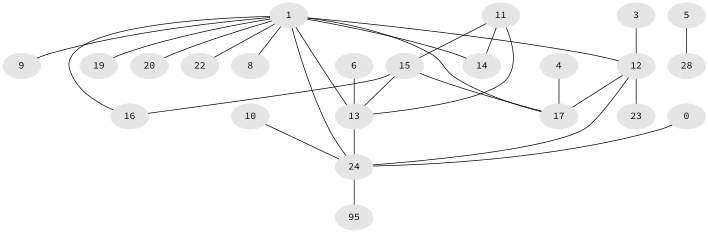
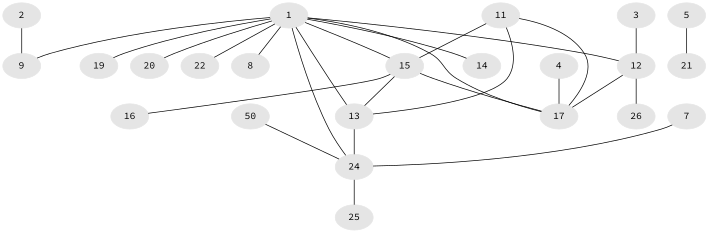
node "2": added
edge "1" -- "16": now "1" -- "15"
edge "11" -- "14": now "11" -- "17"
node "6": removed
node "28": label "28" -> "21"
node "10": label "10" -> "50"
node "23": label "23" -> "26"
node "0": label "0" -> "7"
edge "12" -- "24": removed
node "95": label "95" -> "25"
